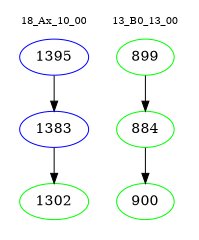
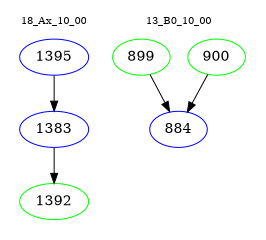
cluster "13_B0_13_00": label "13_B0_13_00" -> "13_B0_10_00"
node "884": color green -> blue
edge "884" -> "900": reversed
node "1302": label "1302" -> "1392"
